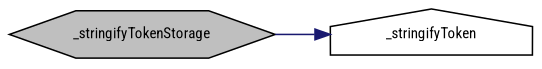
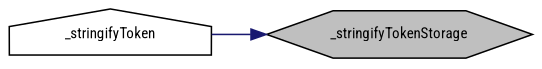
edge "_stringifyTokenStorage" -> "_stringifyToken": reversed
